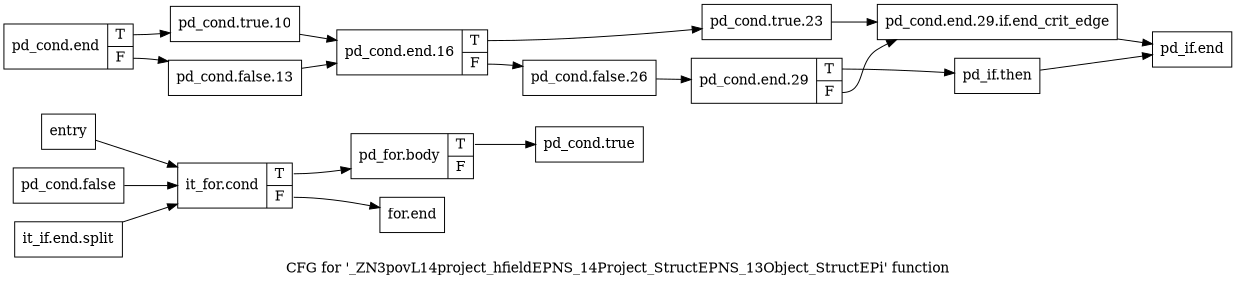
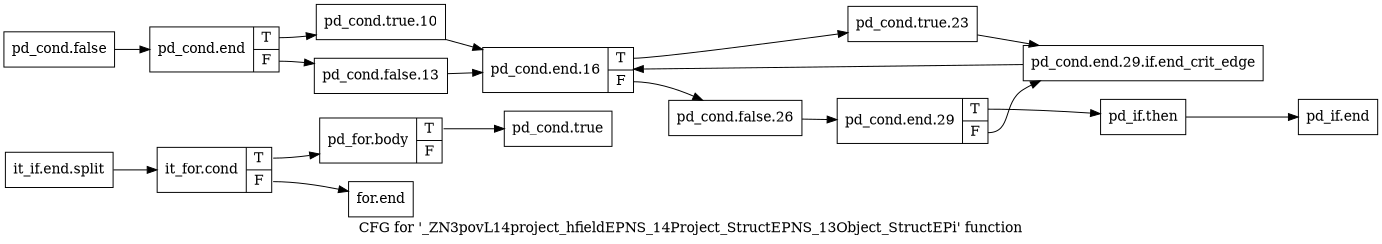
edge "pd_cond.end.29.if.end_crit_edge" -> "pd_if.end": now "pd_cond.end.29.if.end_crit_edge" -> "pd_cond.end.16"
node "entry": removed
edge "pd_cond.false" -> "it_for.cond": now "pd_cond.false" -> "pd_cond.end"
